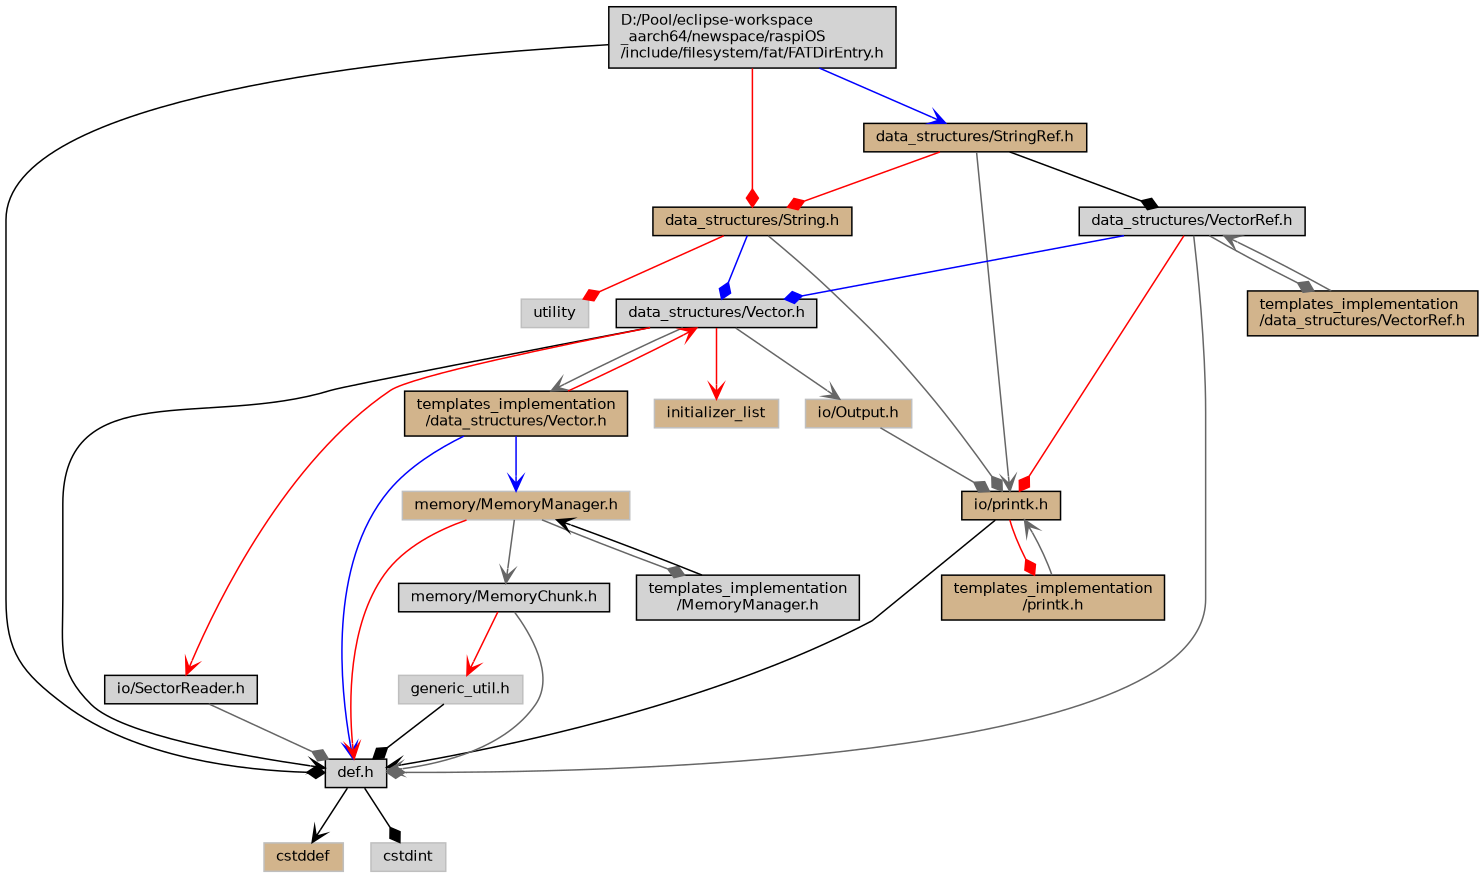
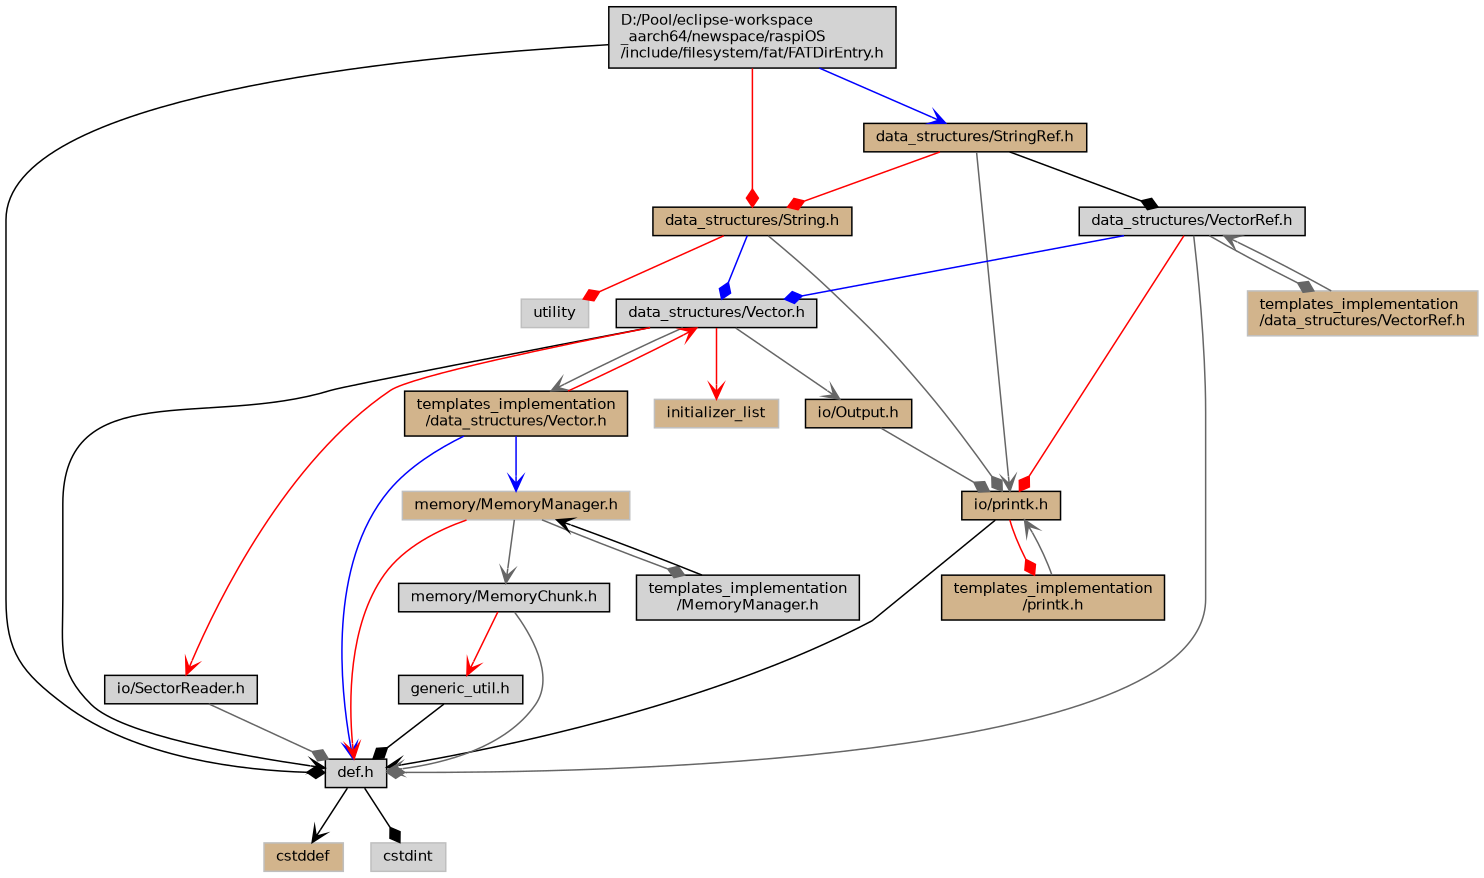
node "templates_implementation /data_structures/VectorRef.h": color black -> grey75
node "io/Output.h": color grey75 -> black
node "generic_util.h": color grey75 -> black
